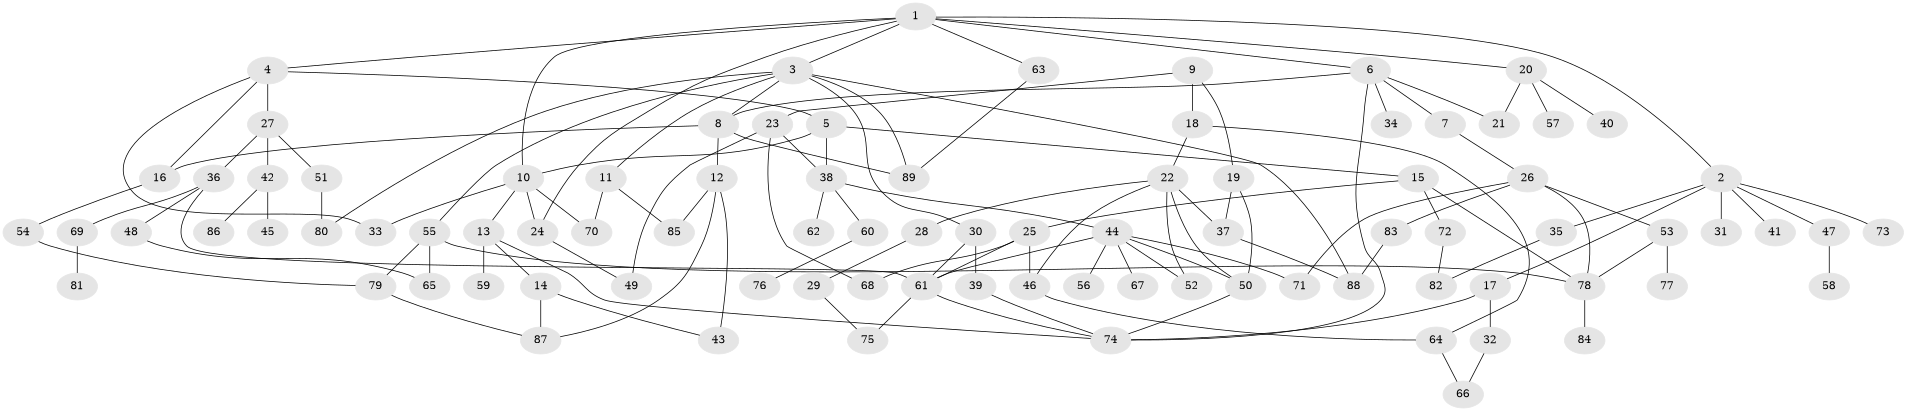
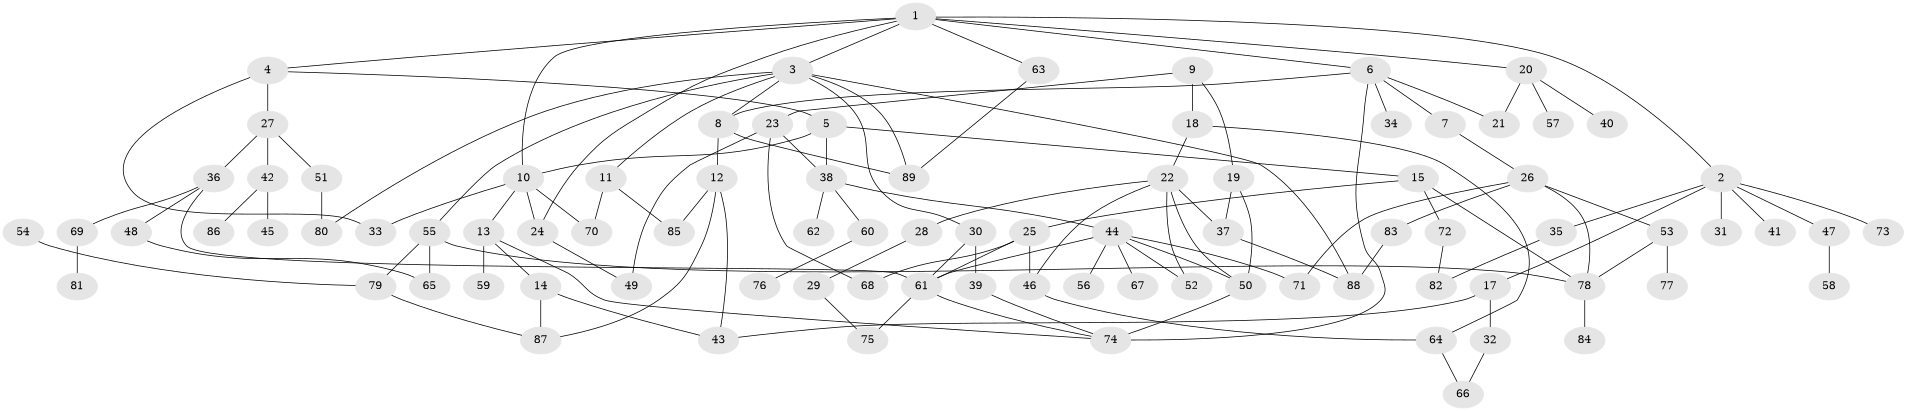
node "16": removed
edge "17" -- "74": now "17" -- "43"
